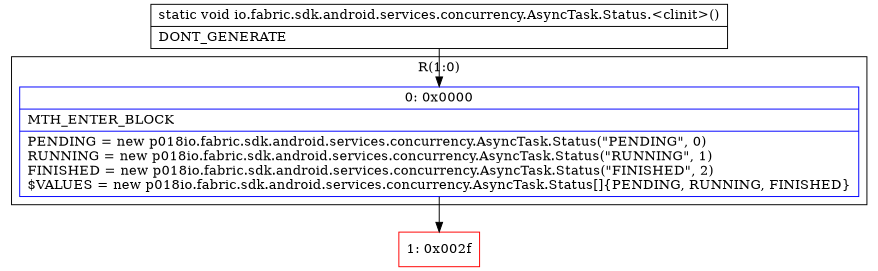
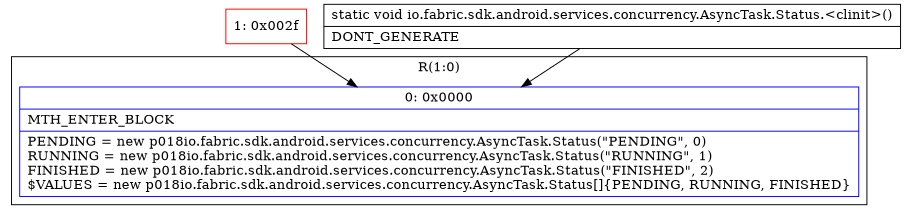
edge "0: 0x0000" -> "1: 0x002f": reversed
